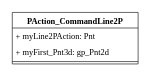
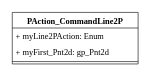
node "+ myLine2PAction: Pnt": label "+ myLine2PAction: Pnt" -> "+ myLine2PAction: Enum"
node "+ myFirst_Pnt3d: gp_Pnt2d": label "+ myFirst_Pnt3d: gp_Pnt2d" -> "+ myFirst_Pnt2d: gp_Pnt2d"
